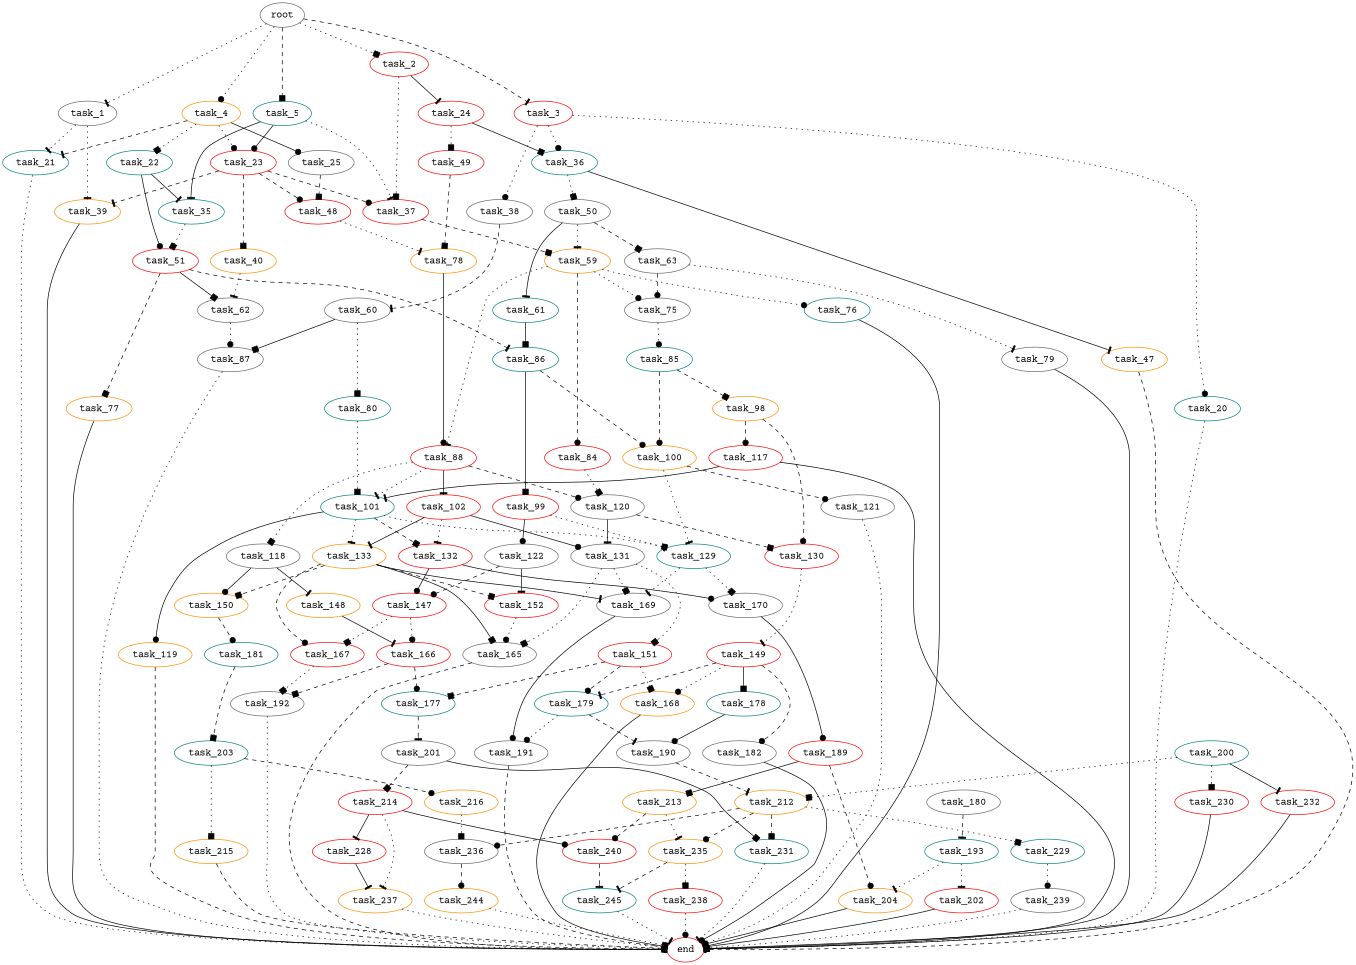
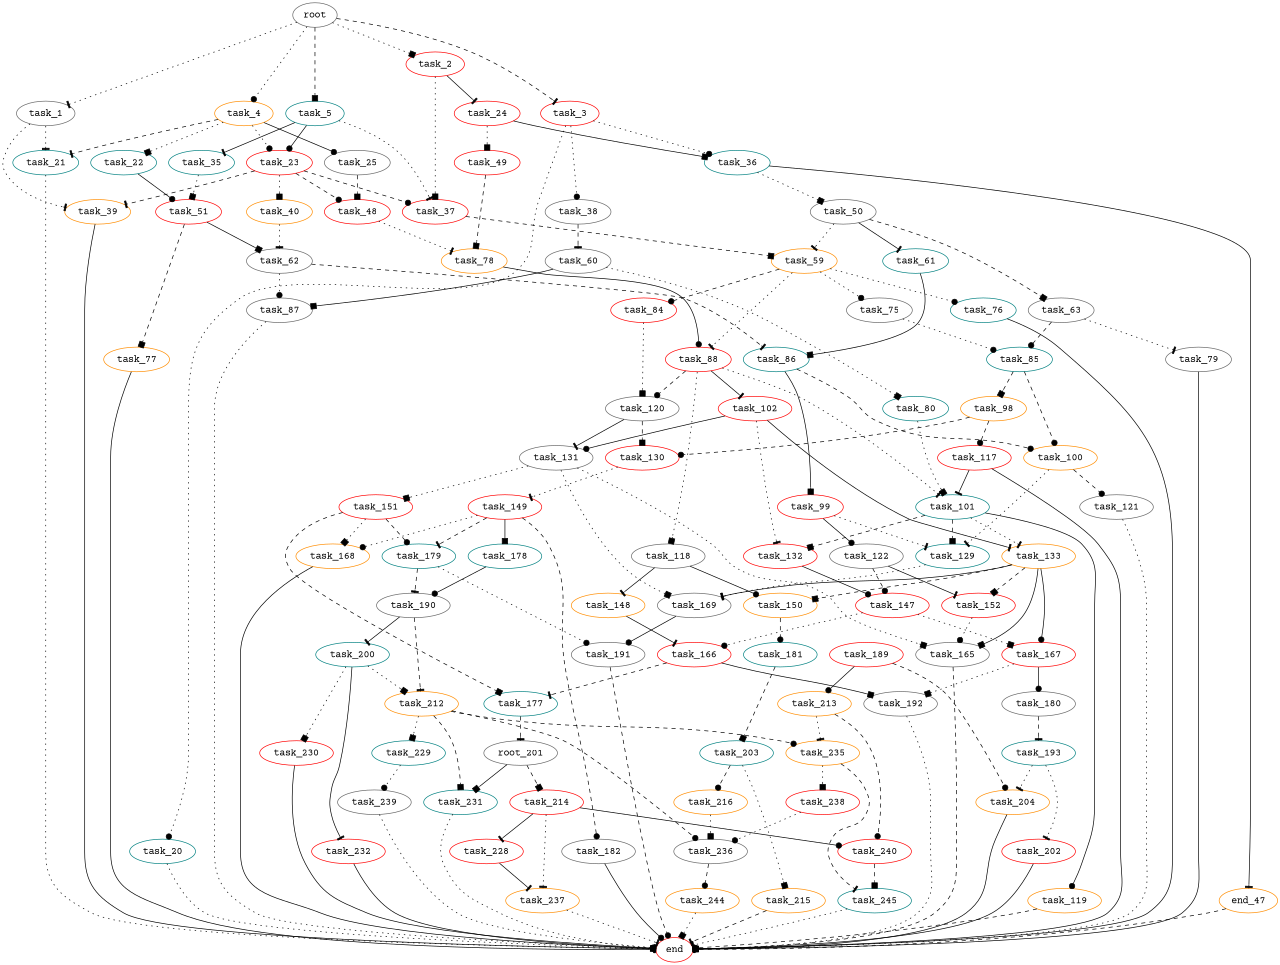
edge "task_22" -> "task_35": removed
edge "task_23" -> "task_40": style dashed -> dotted
edge "task_63" -> "task_75": now "task_63" -> "task_85"
edge "task_51" -> "task_86": now "task_62" -> "task_86"
node "task_47": label "task_47" -> "end_47"
edge "task_101" -> "task_129": style dotted -> dashed
edge "task_133" -> "task_167": style dashed -> solid
node "task_170": removed
edge "task_190" -> "task_200": added
edge "task_166" -> "task_177": arrowhead dot -> tee
edge "task_167" -> "task_180": added
edge "task_166" -> "task_192": style dashed -> solid
node "task_201": label "task_201" -> "root_201"
edge "task_189" -> "task_213": arrowhead box -> dot
edge "task_240" -> "task_245": arrowhead tee -> box
edge "task_238" -> "end": now "task_238" -> "task_236"
